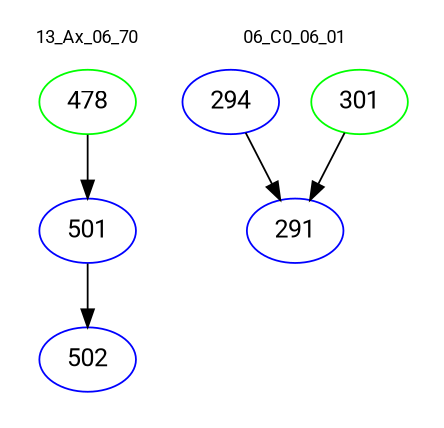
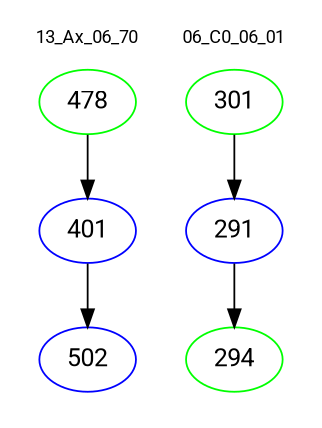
node "294": color blue -> green
edge "294" -> "291": reversed
node "501": label "501" -> "401"
